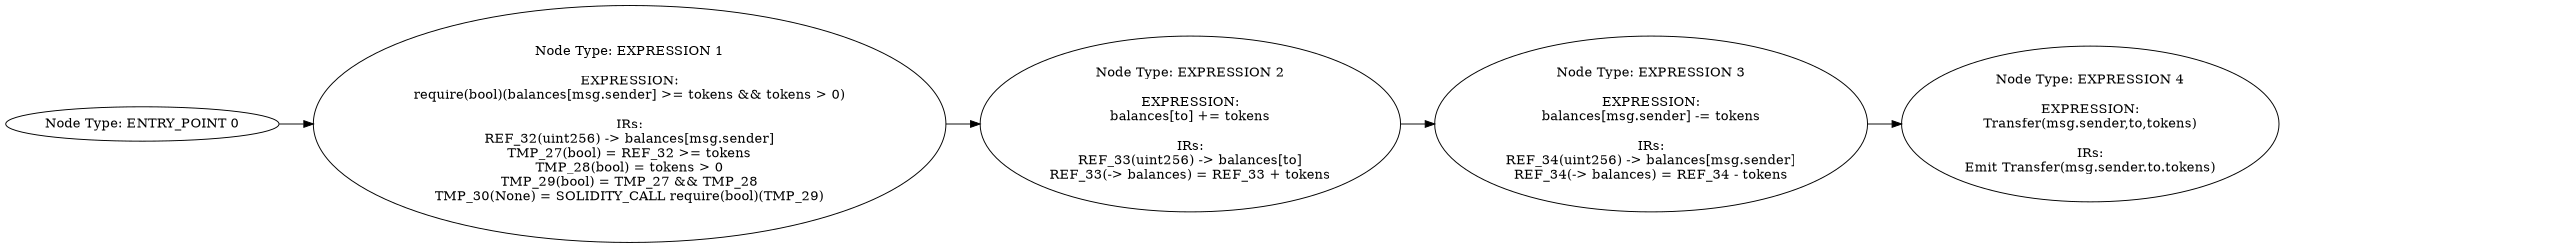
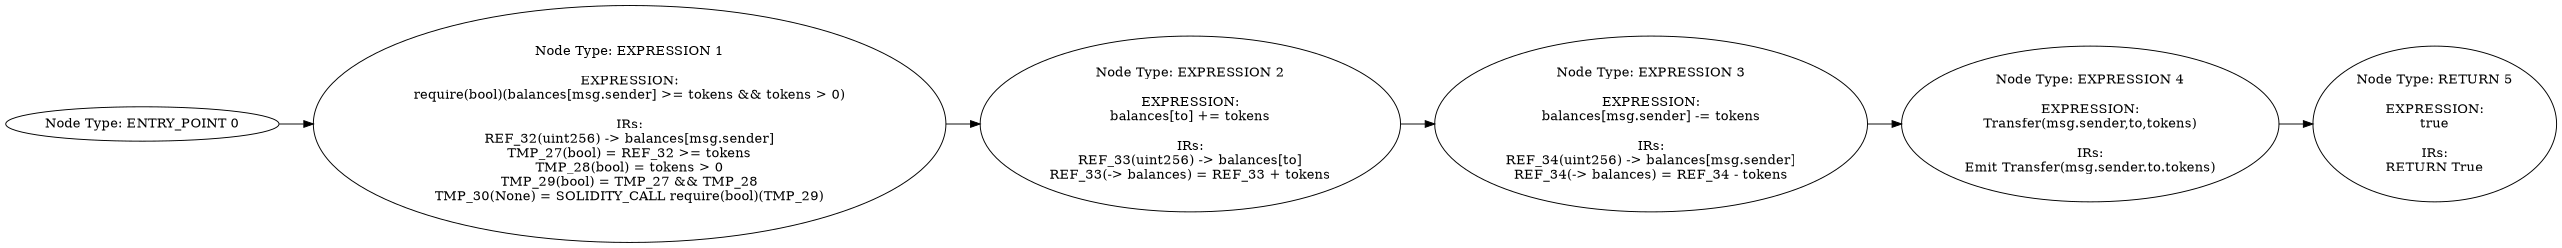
node "Node Type: RETURN 5 EXPRESSION: true IRs: RETURN True": added
